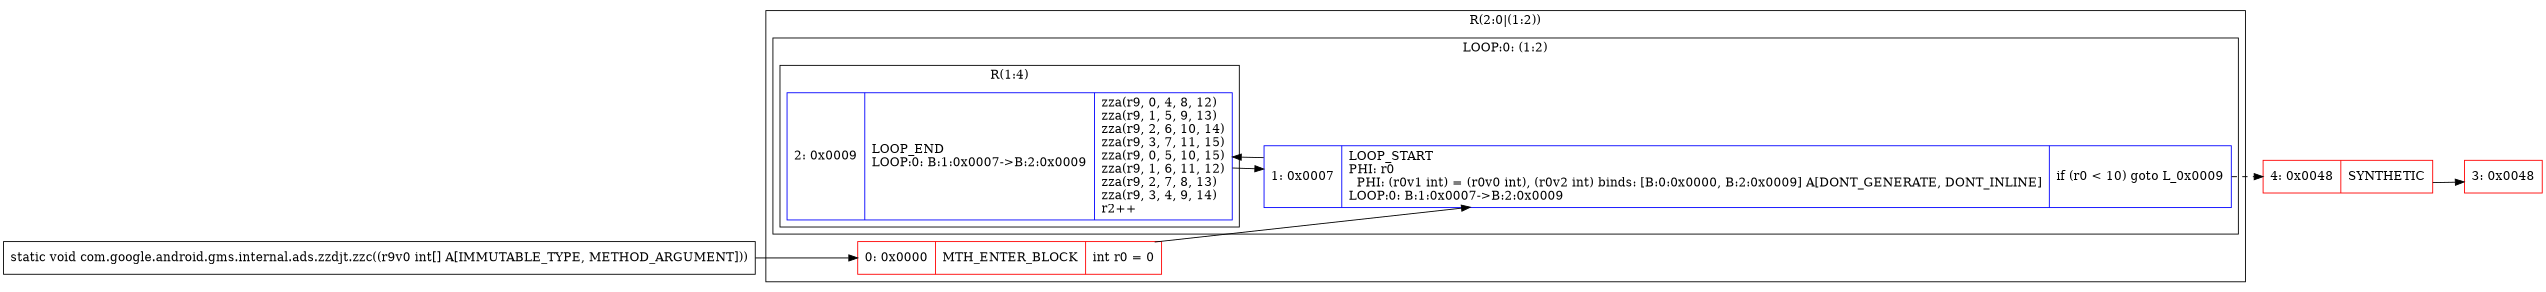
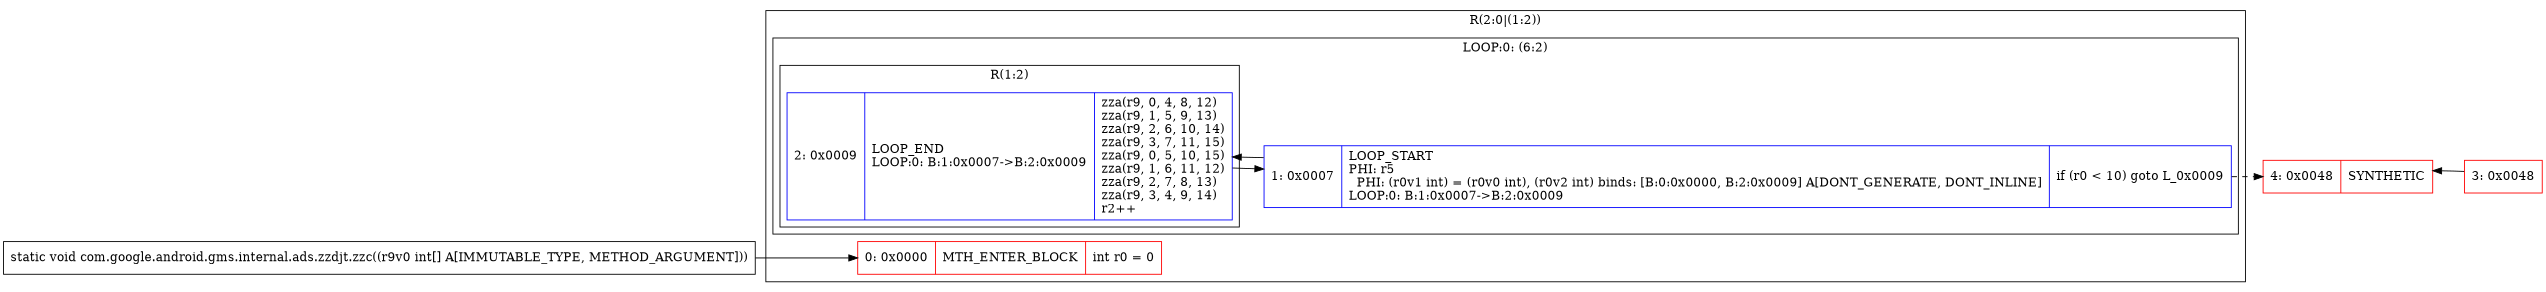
cluster "LOOP:0: (1:2)": label "LOOP:0: (1:2)" -> "LOOP:0: (6:2)"
cluster "R(1:4)": label "R(1:4)" -> "R(1:2)"
node "1: 0x0007": text "PHI: r0" -> "PHI: r5"
edge "4: 0x0048" -> "3: 0x0048": reversed
edge "0: 0x0000" -> "1: 0x0007": removed
